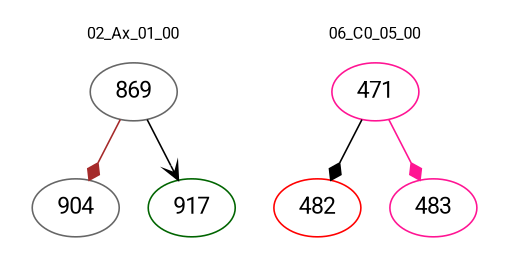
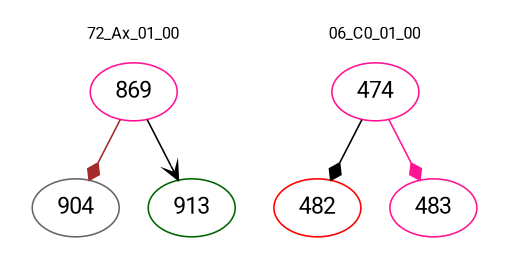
cluster "02_Ax_01_00": label "02_Ax_01_00" -> "72_Ax_01_00"
cluster "06_C0_05_00": label "06_C0_05_00" -> "06_C0_01_00"
node "869": color gray40 -> deeppink
node "471": label "471" -> "474"
node "917": label "917" -> "913"
